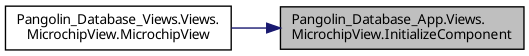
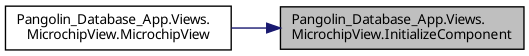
node "Pangolin_Database_Views.Views. MicrochipView.MicrochipView": label "Pangolin_Database_Views.Views. MicrochipView.MicrochipView" -> "Pangolin_Database_App.Views. MicrochipView.MicrochipView"
